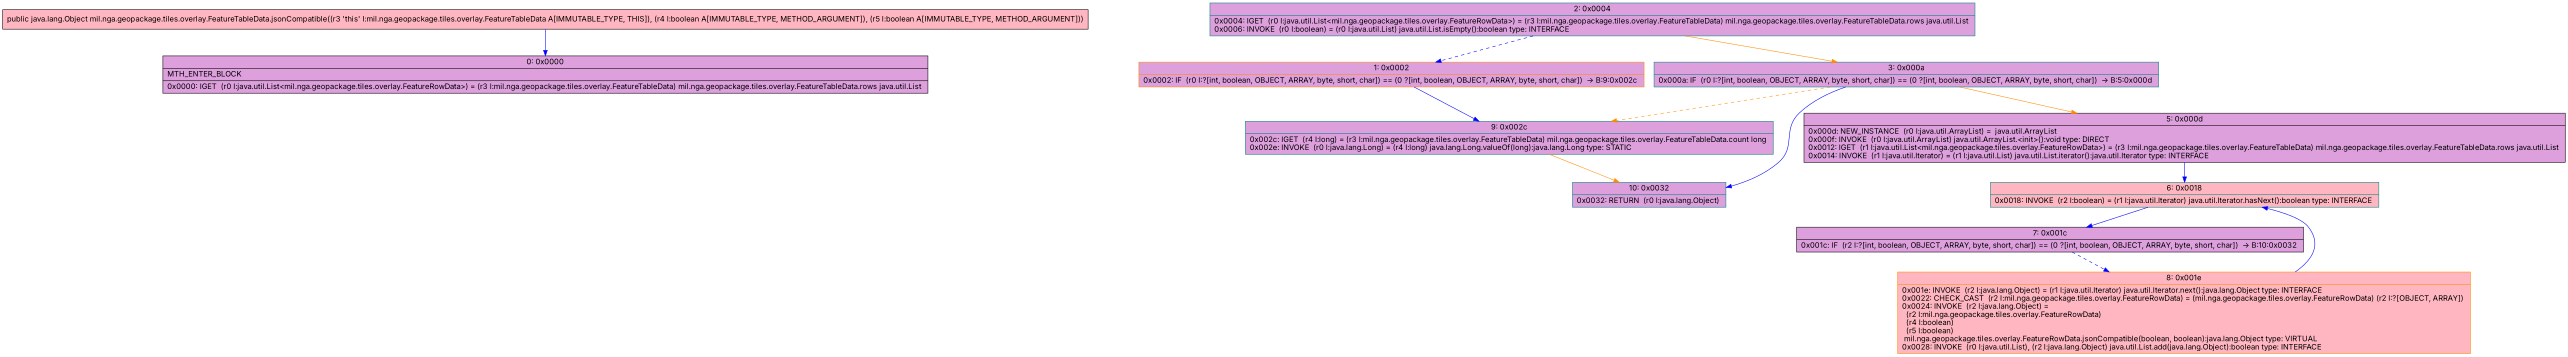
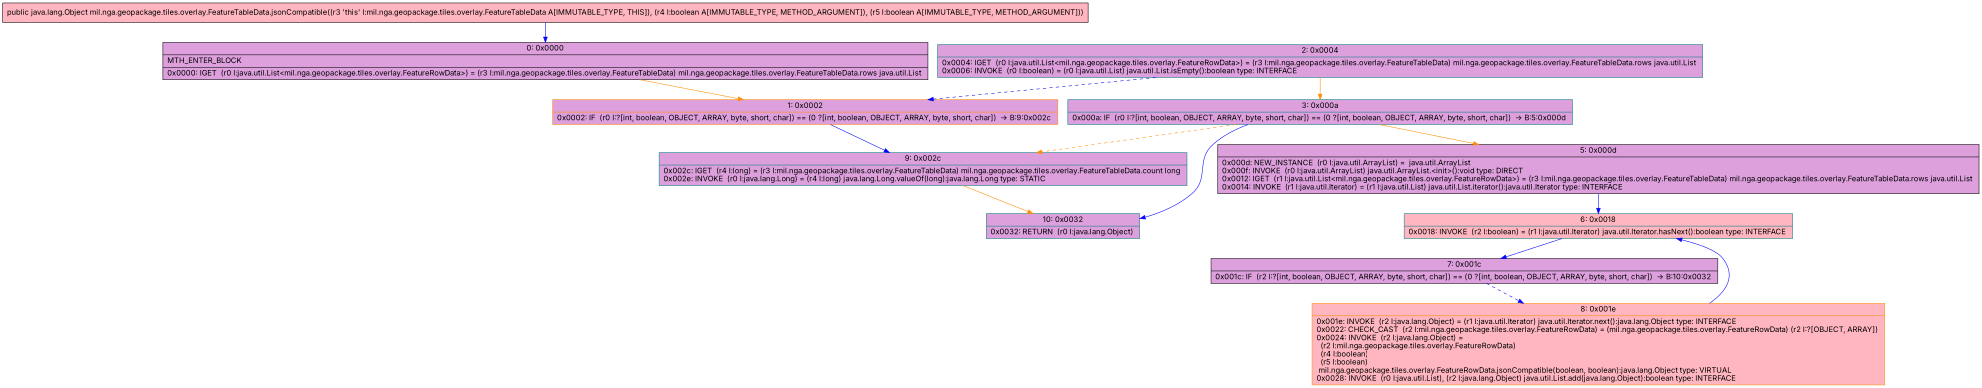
edge "0: 0x0000" -> "1: 0x0002": added
